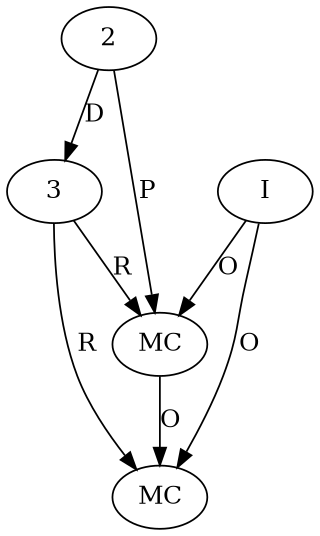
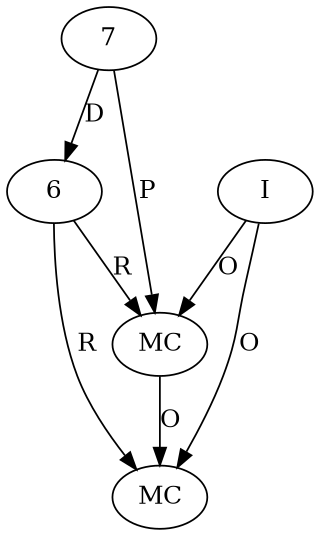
node "2": label "2" -> "7"
node "3": label "3" -> "6"
